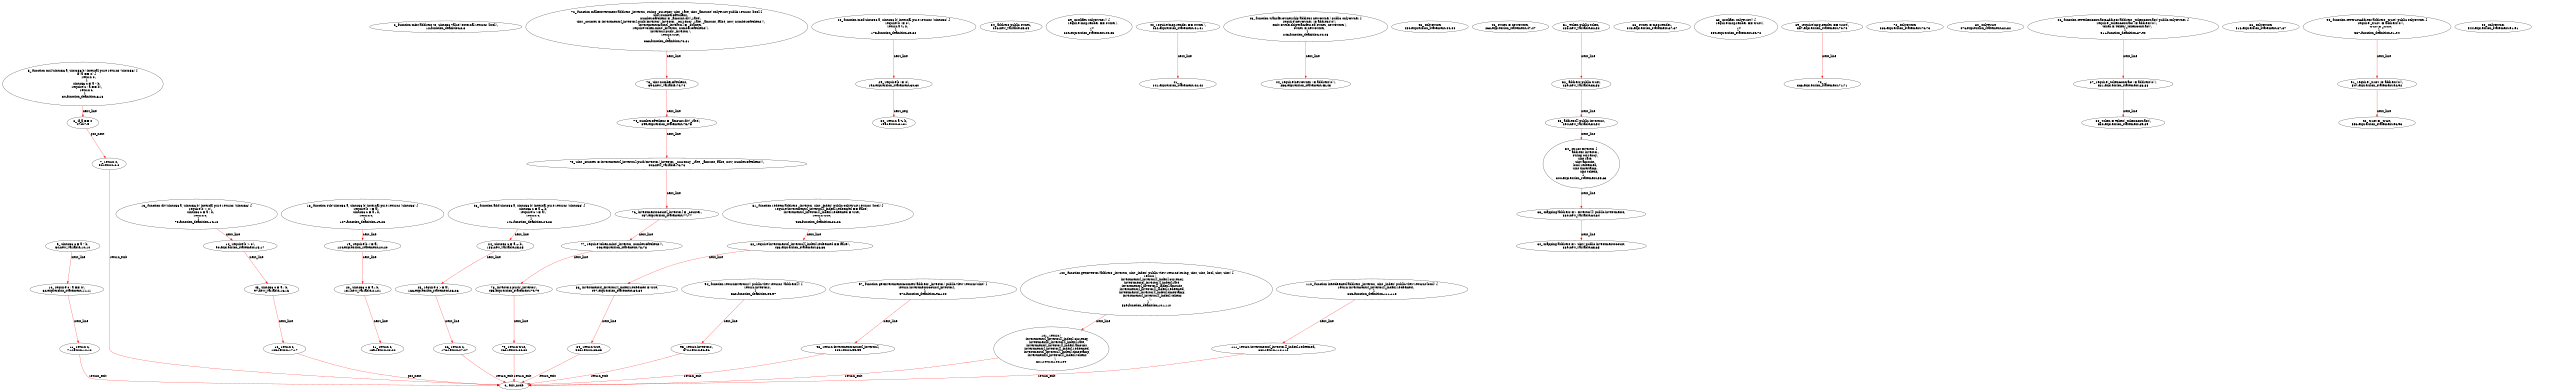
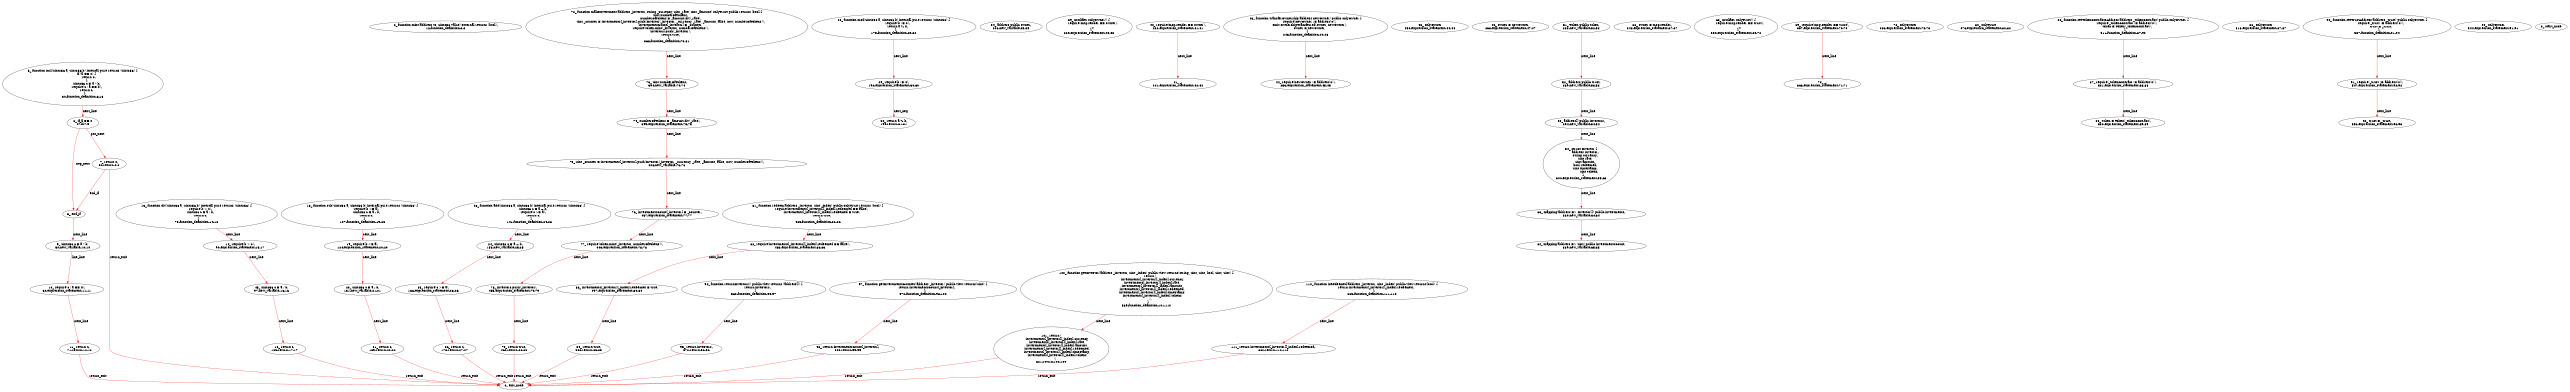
node "0_ start_node": added
node "6_ end_if": added
edge "9_ uint256 c = a * b; 54-new_variable-10-10" -> "10_ require(c / a == b); 62-expression_statement-11-11": label "next_line" -> "line_line"
edge "21_ return c; 139-return-22-22" -> "0_ exit_node": added, label "return_exit"
edge "16_ return c; 105-return-17-17" -> "0_ exit_node": label "pos_next" -> "return_exit"
